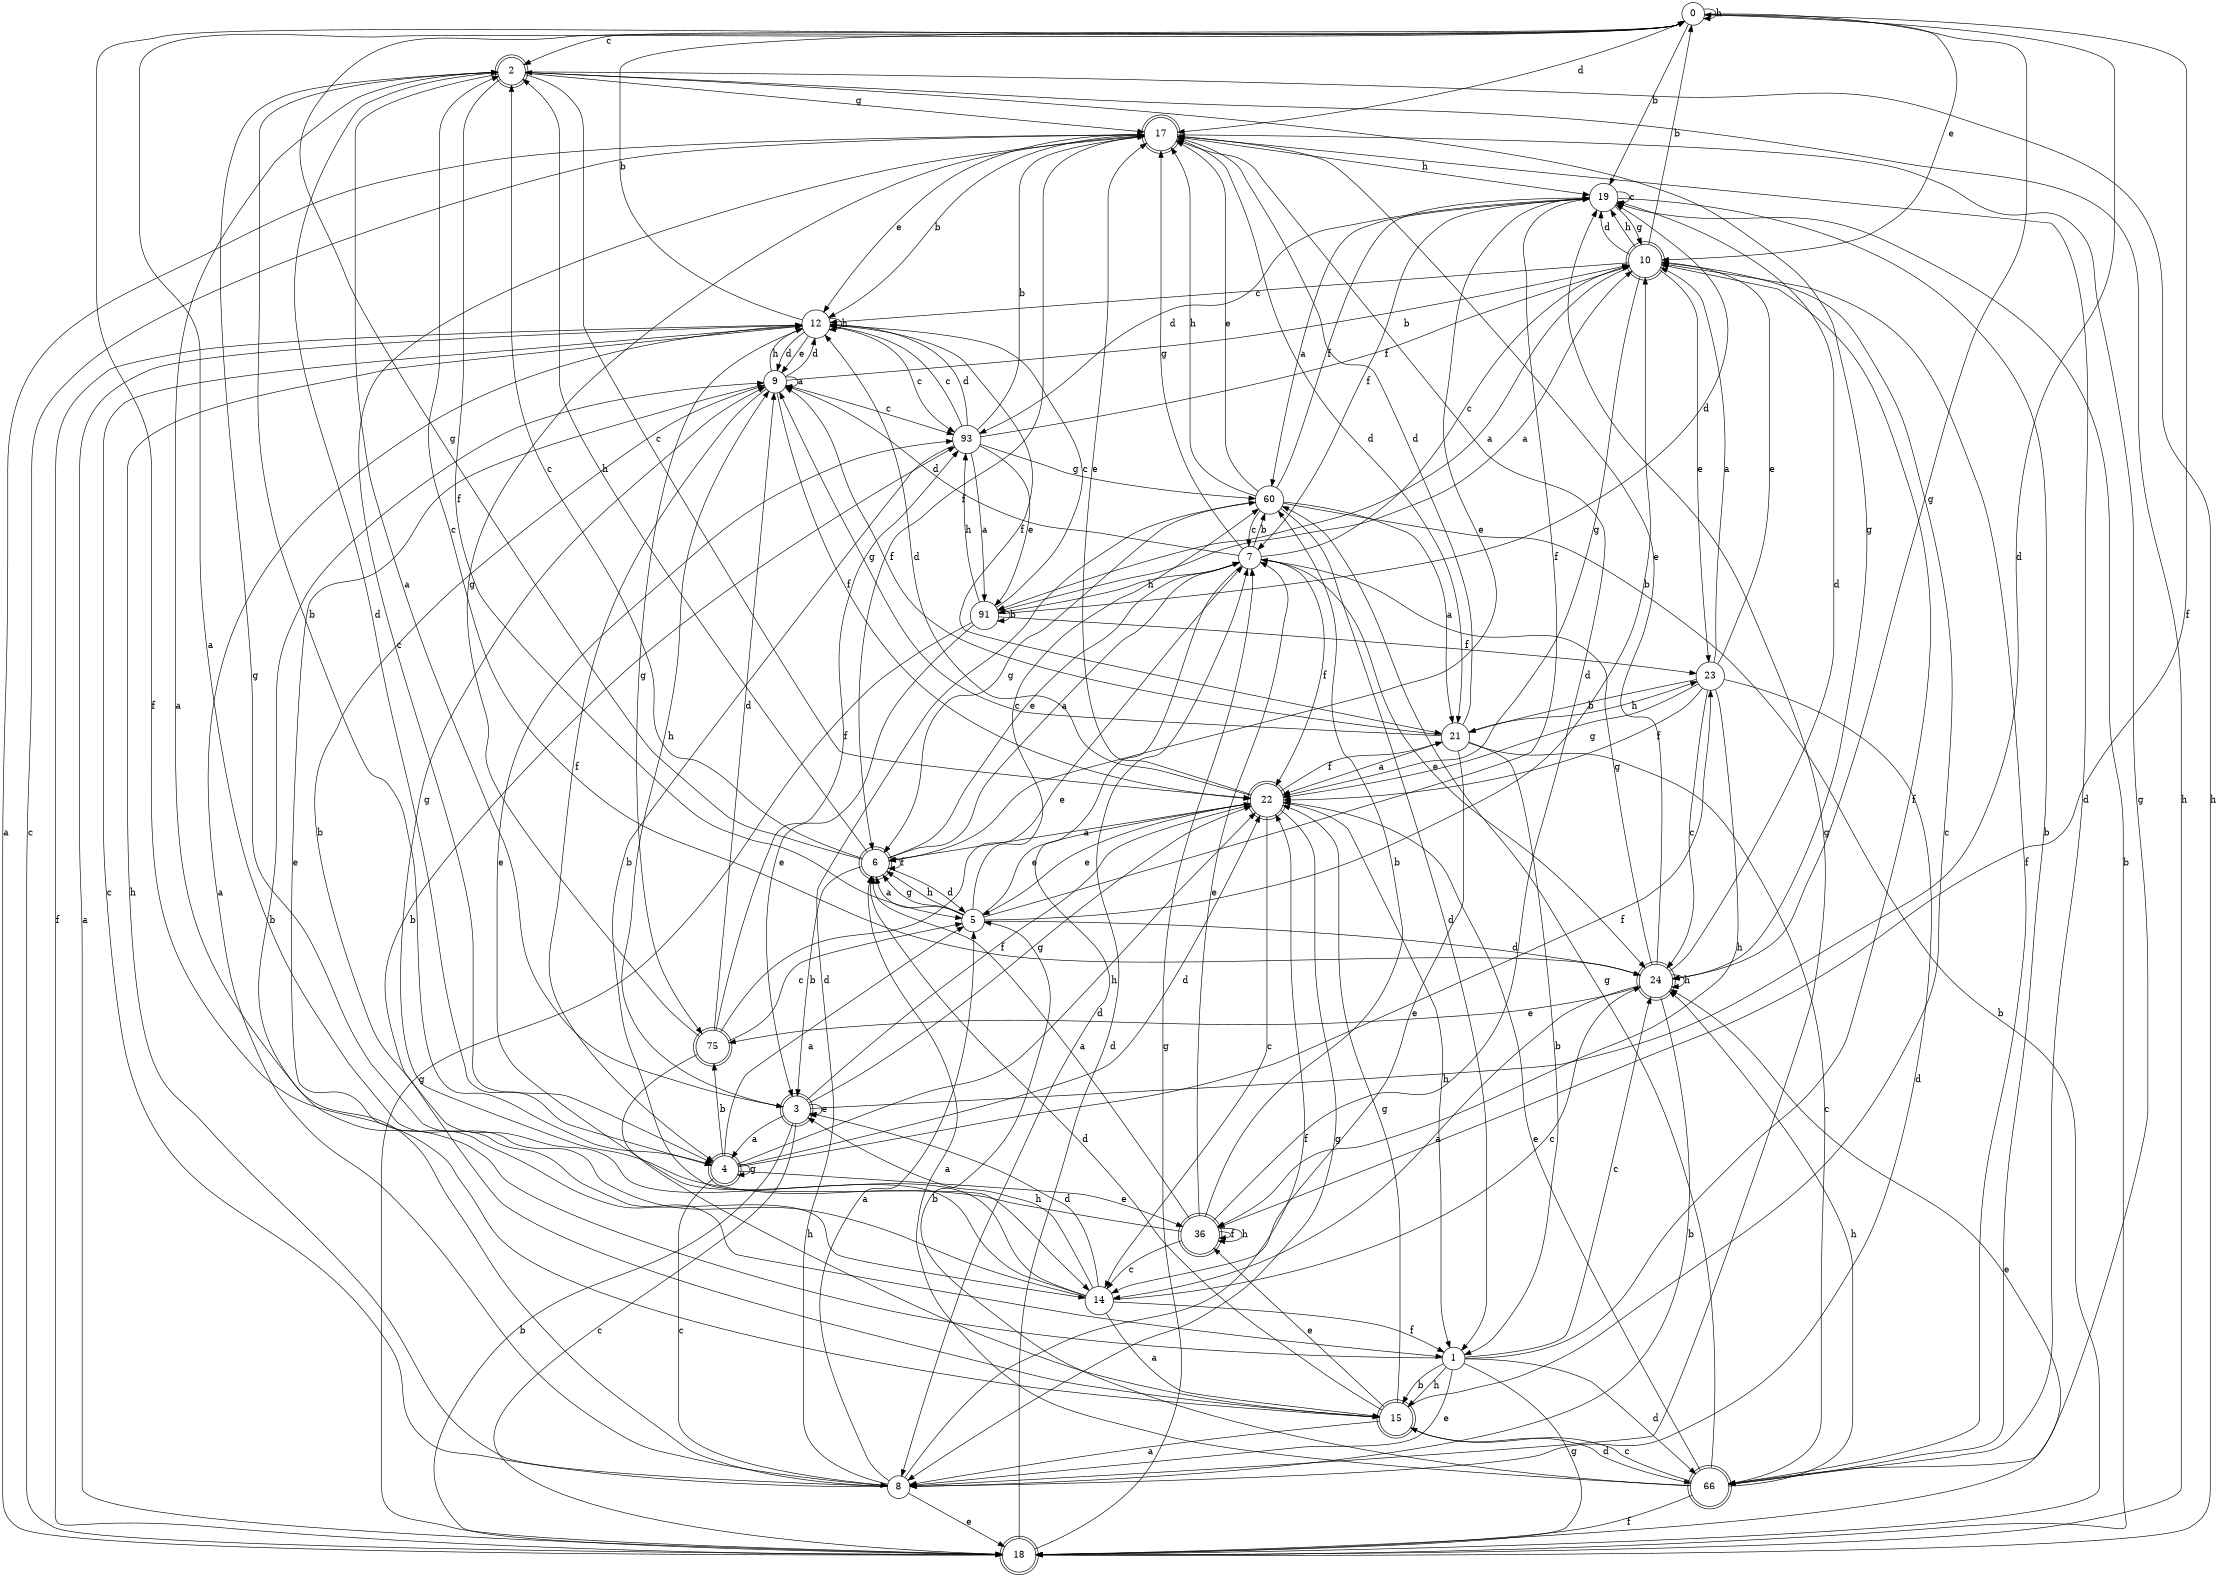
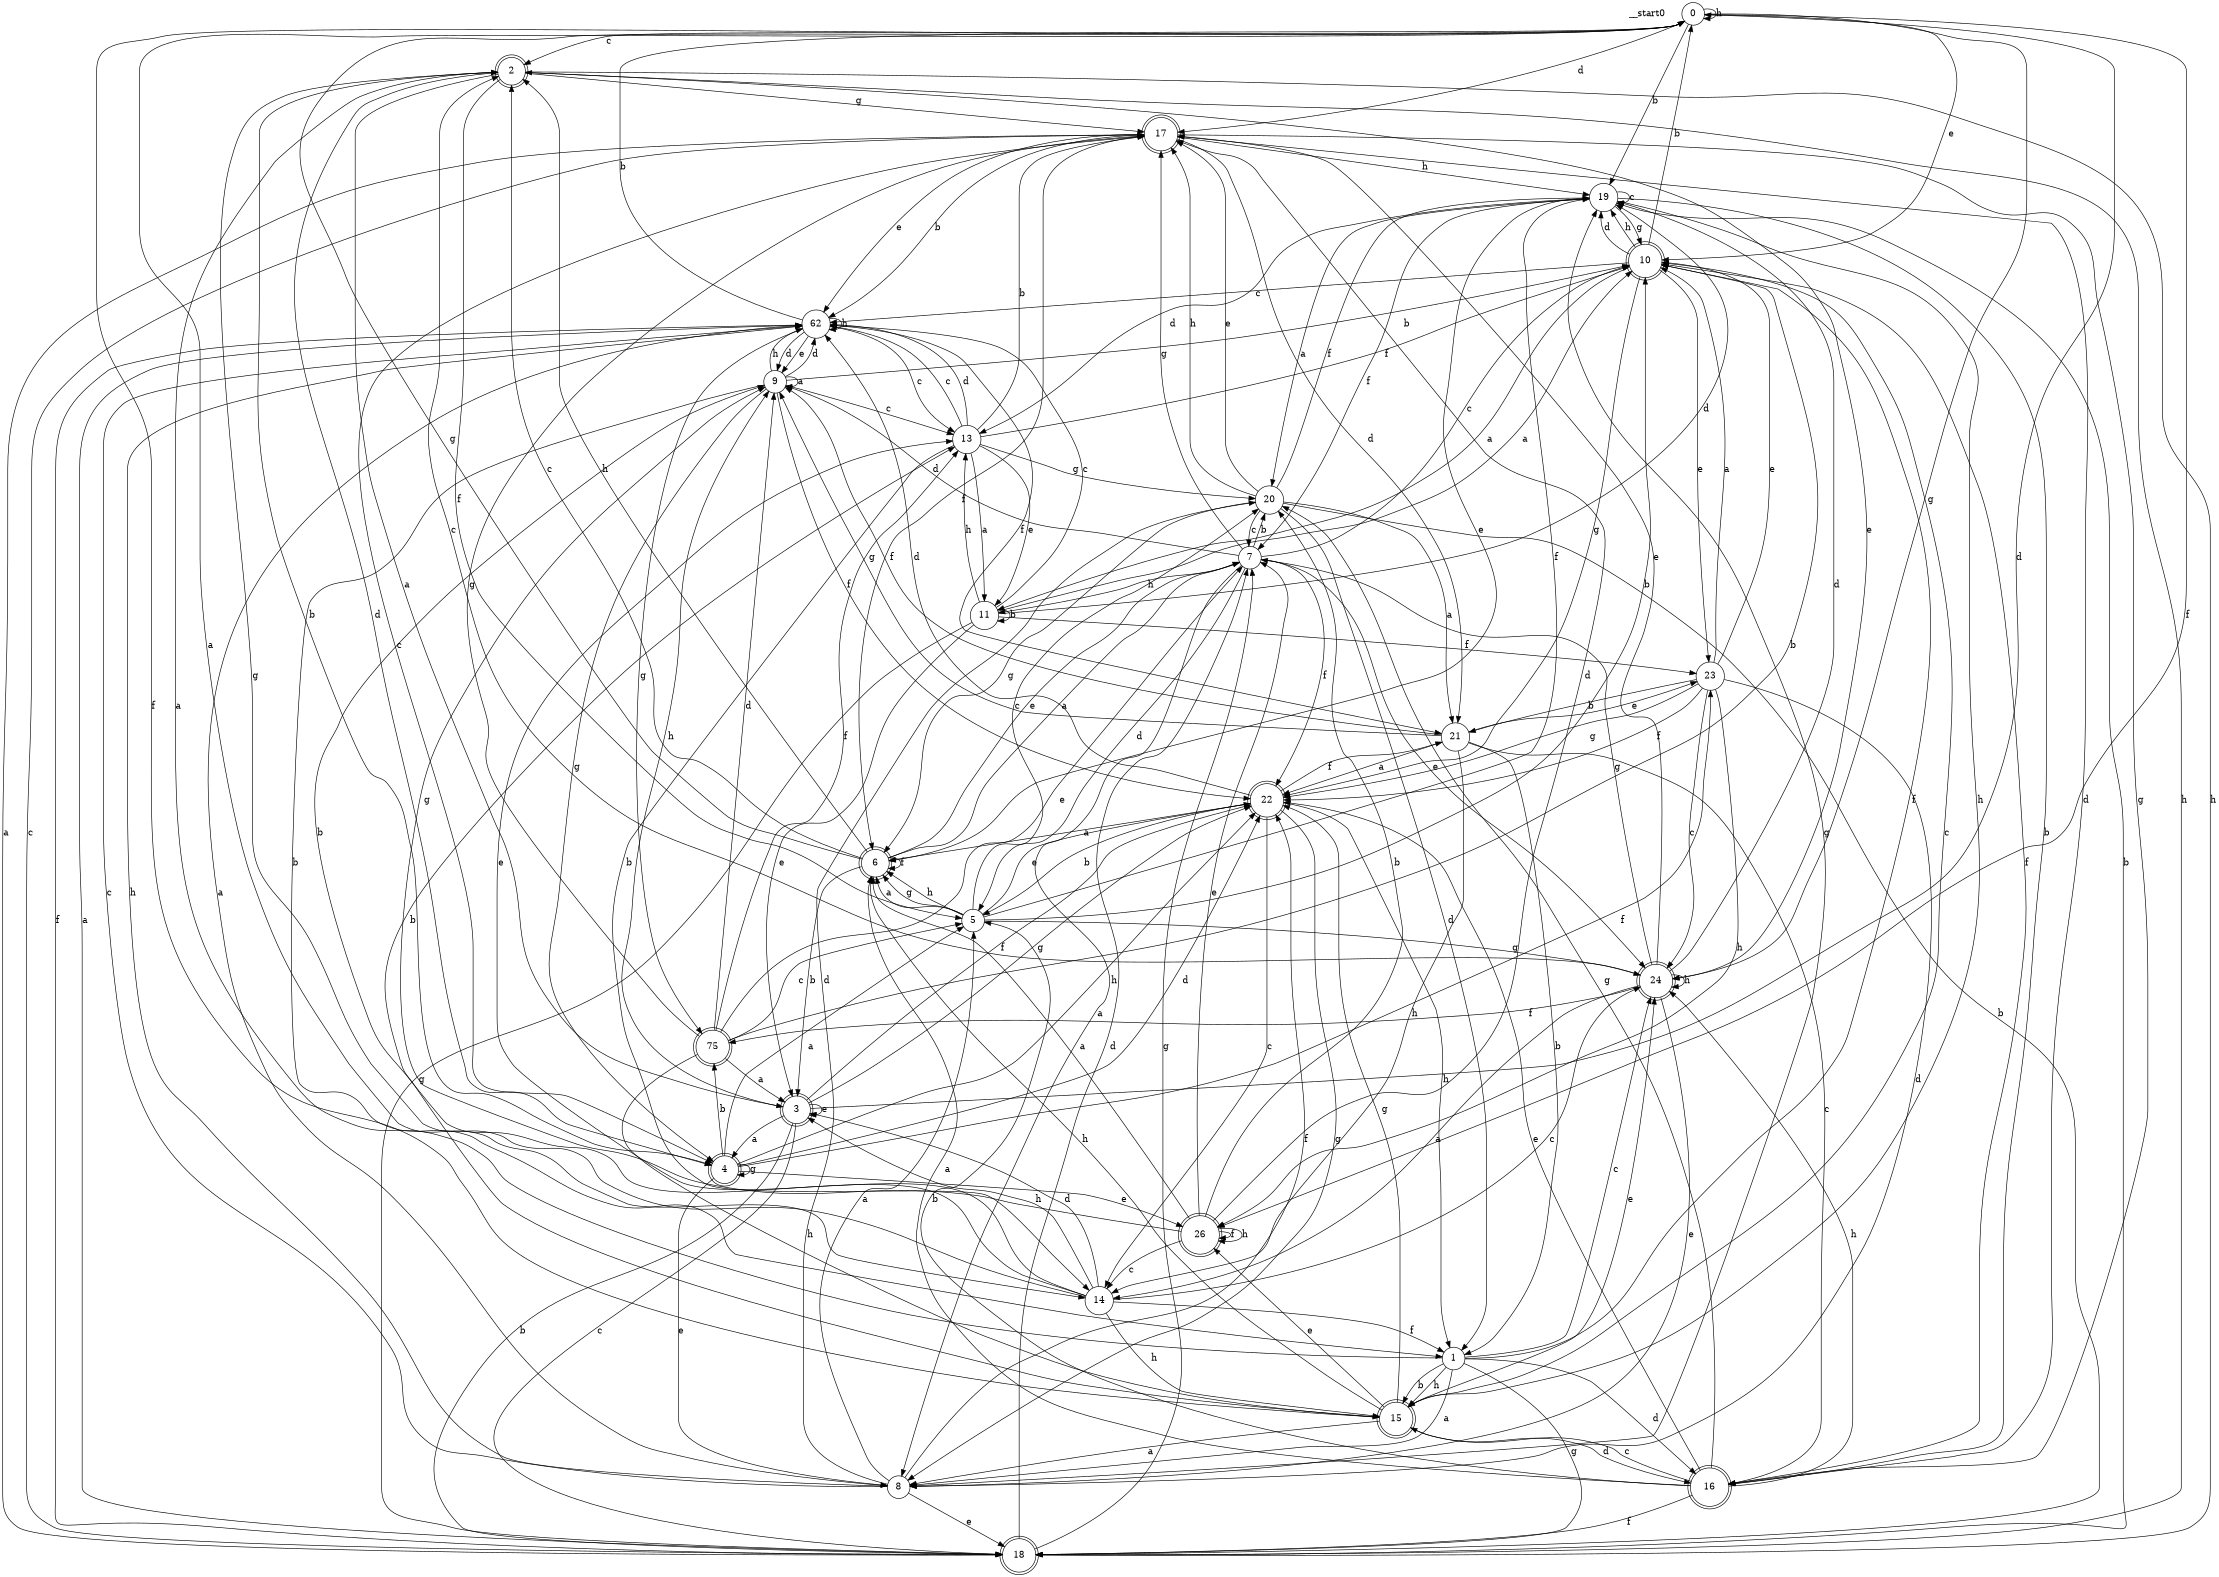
node "__start0": added
node "12": label "12" -> "62"
edge "21" -> "17": removed, label "d"
node "93": label "93" -> "13"
node "60": label "60" -> "20"
edge "22" -> "17": removed, label "e"
edge "2" -> "24": label "g" -> "e"
edge "2" -> "22": removed, label "c"
node "91": label "91" -> "11"
edge "21" -> "23": label "h" -> "e"
edge "9" -> "4": label "f" -> "g"
edge "75" -> "10": added, label "b"
edge "19" -> "15": added, label "h"
edge "9" -> "1": label "e" -> "b"
edge "22" -> "5": label "e" -> "b"
edge "6" -> "5": now "7" -> "5"
edge "5" -> "24": label "d" -> "g"
edge "8" -> "9": removed, label "b"
edge "7" -> "8": label "d" -> "a"
edge "21" -> "14": label "e" -> "h"
edge "24" -> "75": label "e" -> "f"
edge "75" -> "3": added, label "a"
edge "15" -> "6": label "d" -> "h"
node "36": label "36" -> "26"
edge "24" -> "8": label "b" -> "e"
edge "4" -> "8": label "c" -> "e"
edge "14" -> "15": label "a" -> "h"
edge "1" -> "8": label "e" -> "a"
node "66": label "66" -> "16"
edge "18" -> "24": now "15" -> "24"
